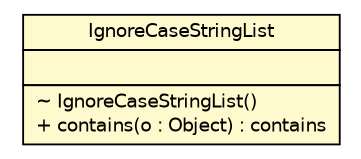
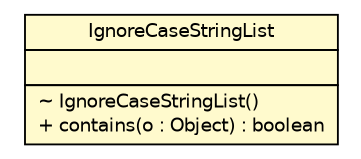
node "IgnoreCaseStringList": text "+ contains(o : Object) : contains" -> "+ contains(o : Object) : boolean"
